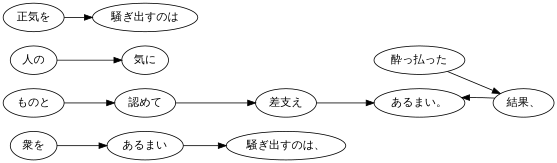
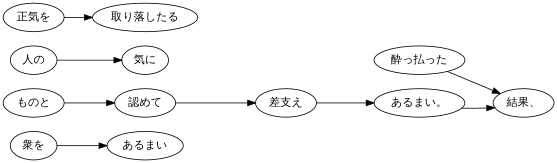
node "騒ぎ出すのは": label "騒ぎ出すのは" -> "取り落したる"
edge "結果、" -> "あるまい。": reversed
node "騒ぎ出すのは、": removed
